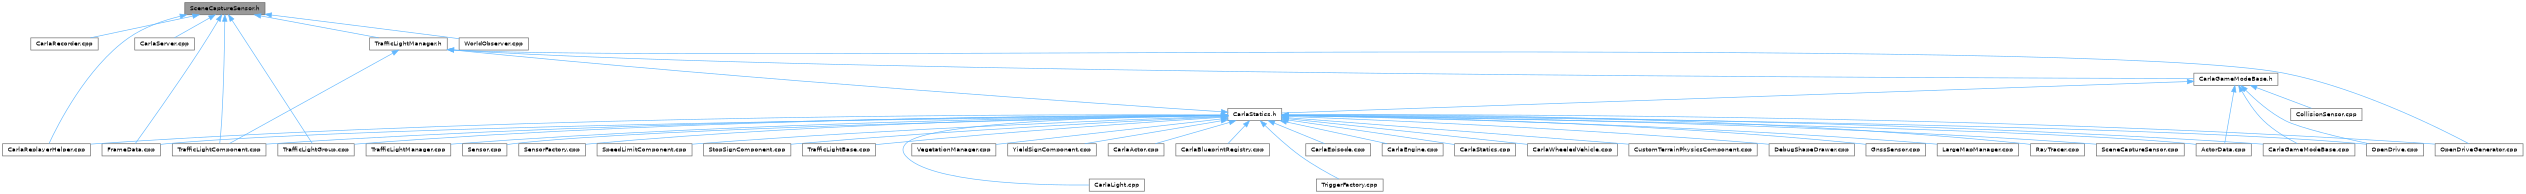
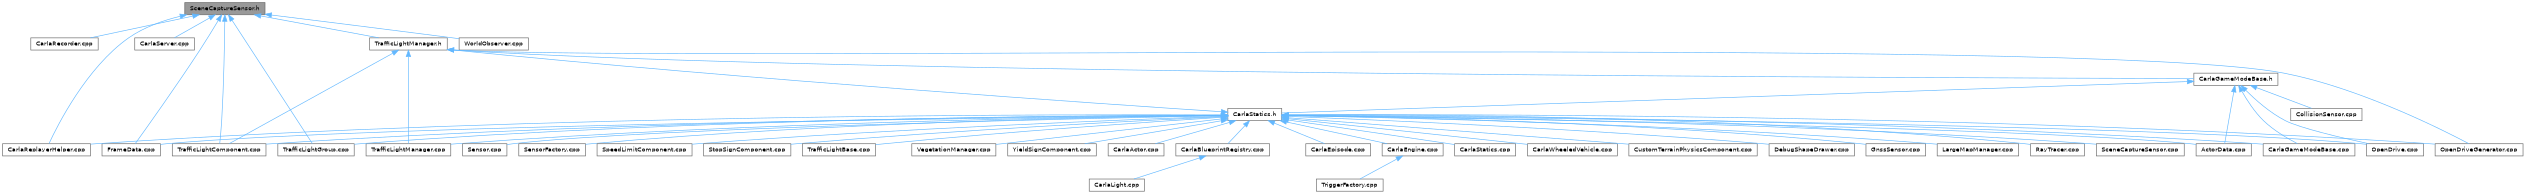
edge "TrafficLightManager.cpp" -> "TrafficLightManager.h": added
edge "CarlaLight.cpp" -> "CarlaStatics.h": now "CarlaLight.cpp" -> "CarlaBlueprintRegistry.cpp"
edge "TriggerFactory.cpp" -> "CarlaStatics.h": now "TriggerFactory.cpp" -> "CarlaEngine.cpp"
